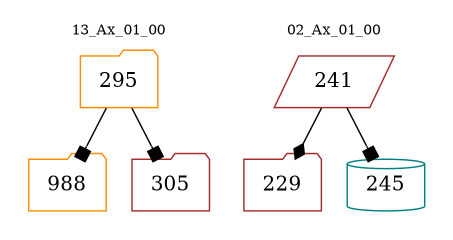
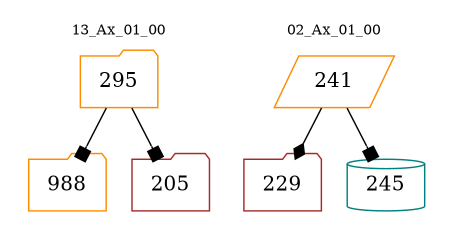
node "241": color brown -> darkorange
node "305": label "305" -> "205"
